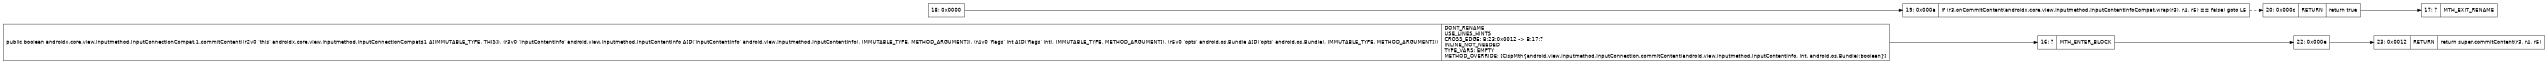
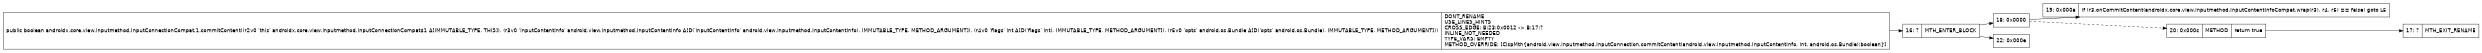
edge "19: 0x000a" -> "20: 0x000c": now "18: 0x0000" -> "20: 0x000c"
node "20: 0x000c": text "RETURN" -> "METHOD"
edge "16: ?" -> "18: 0x0000": added
node "23: 0x0012": removed
